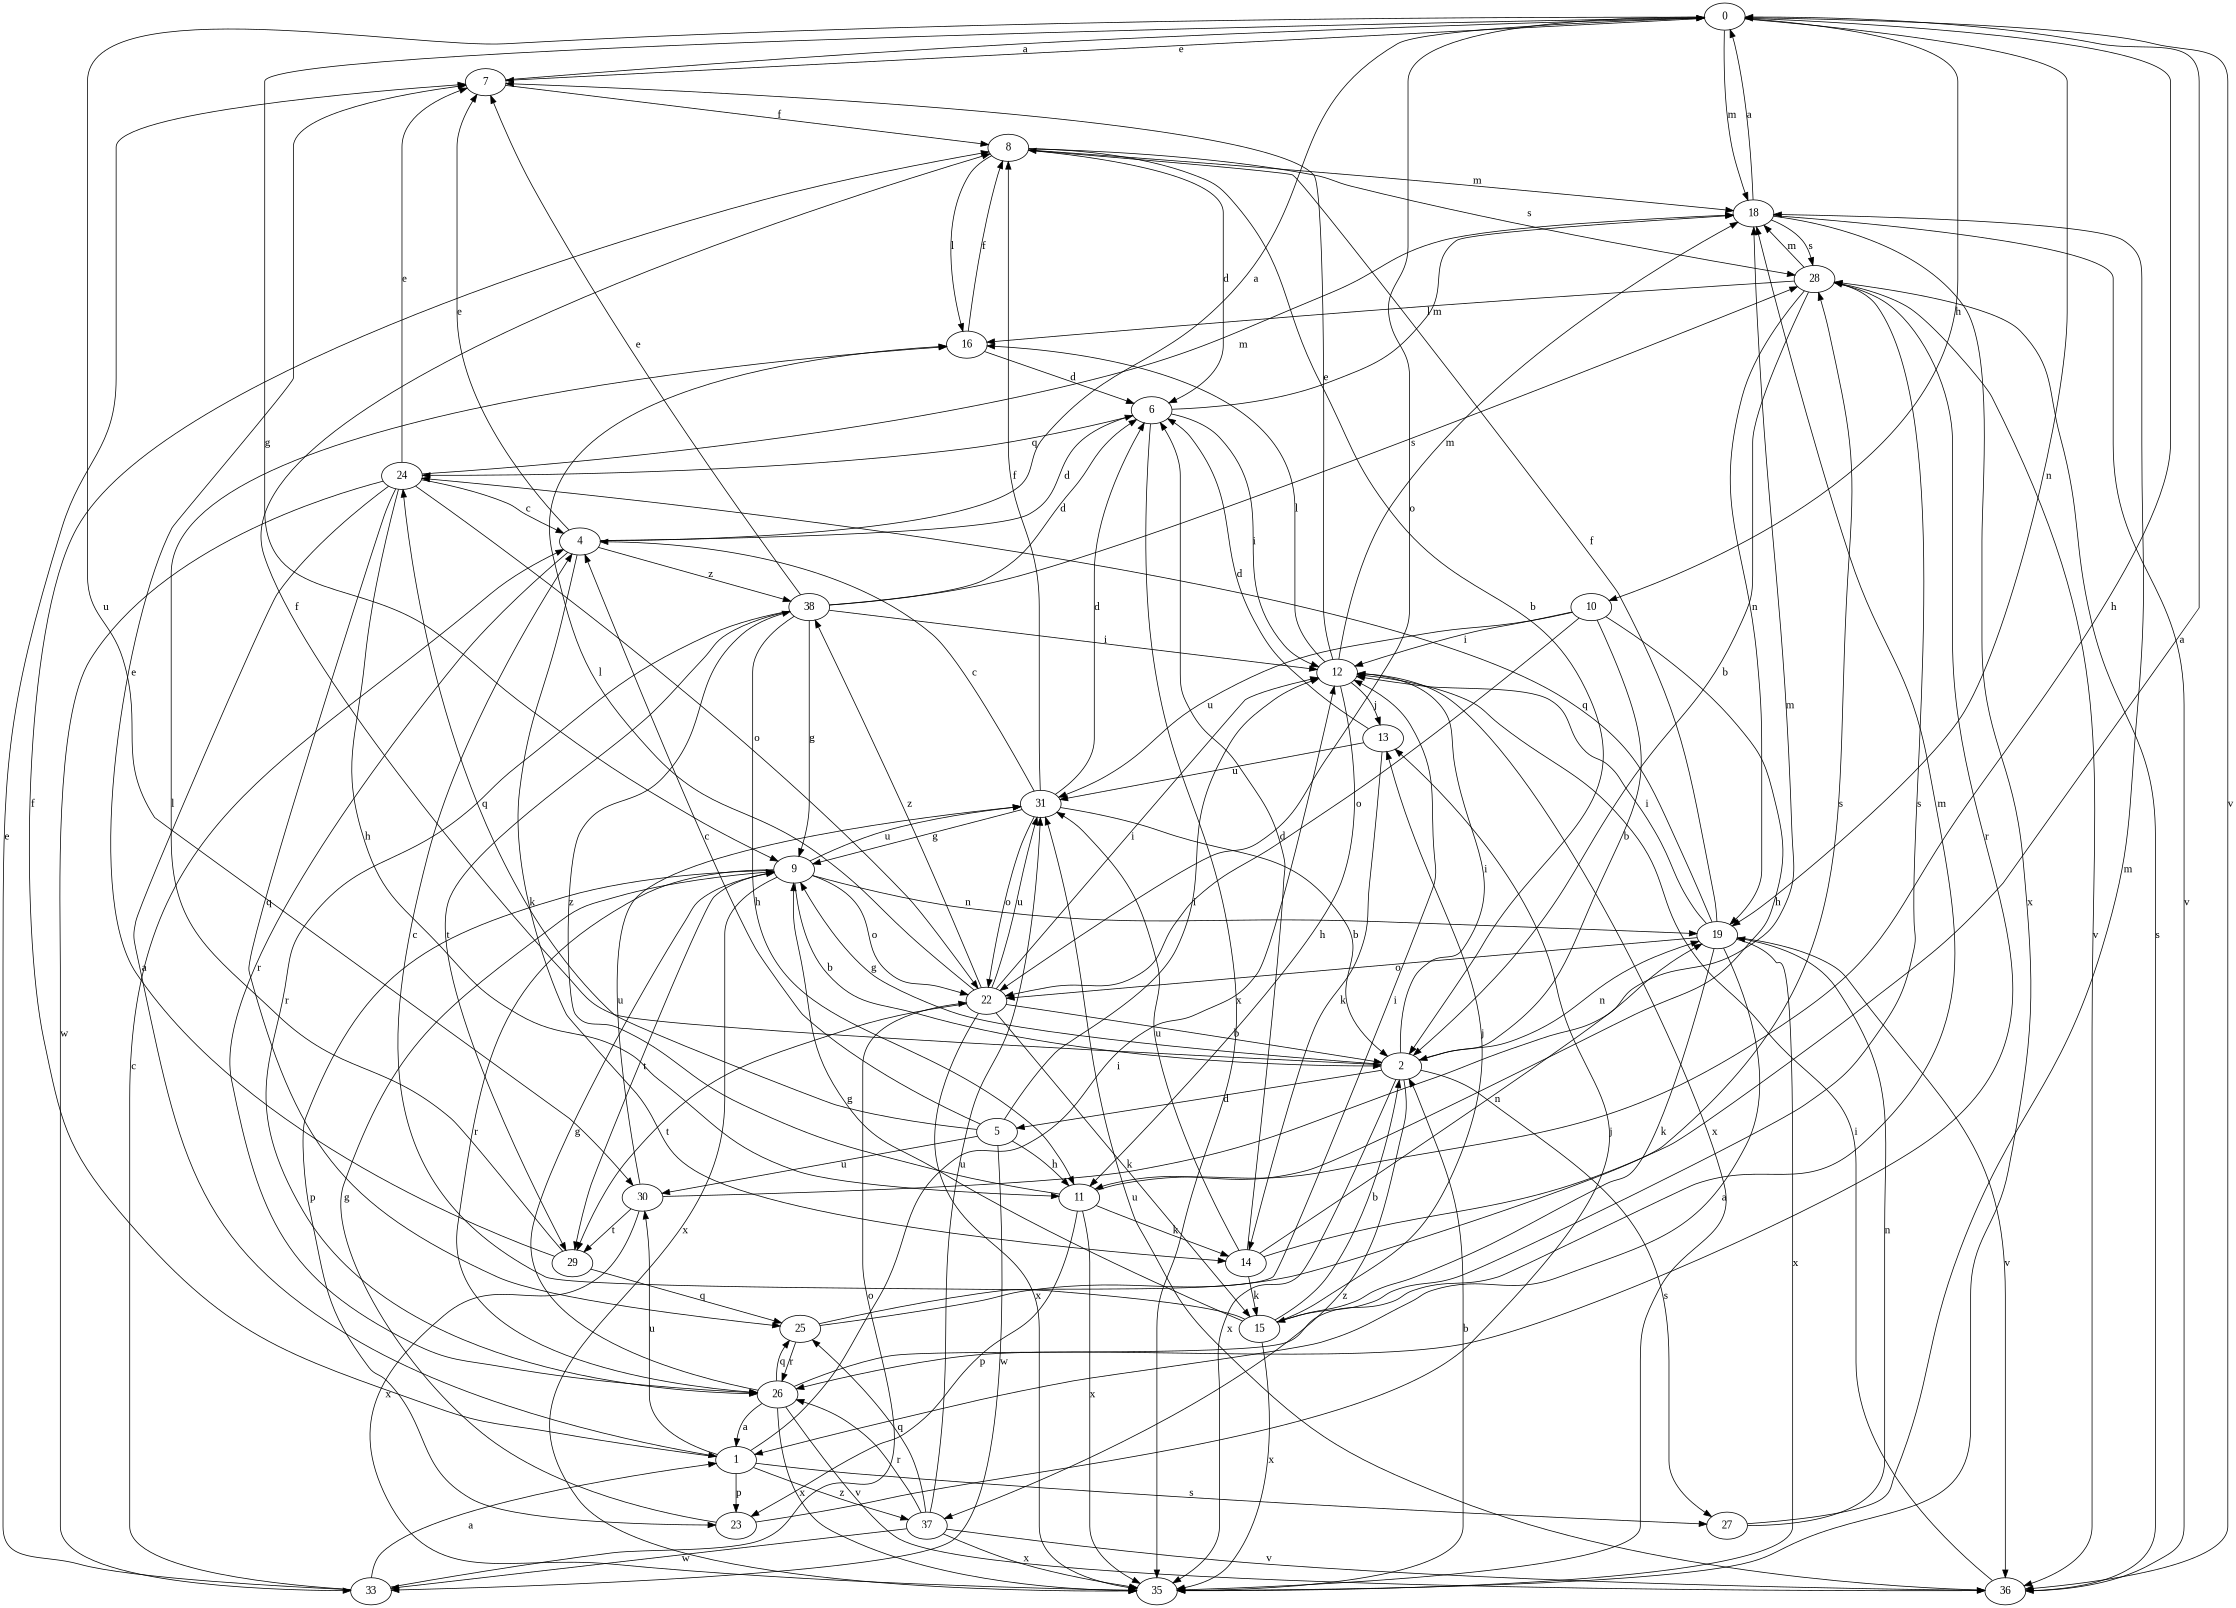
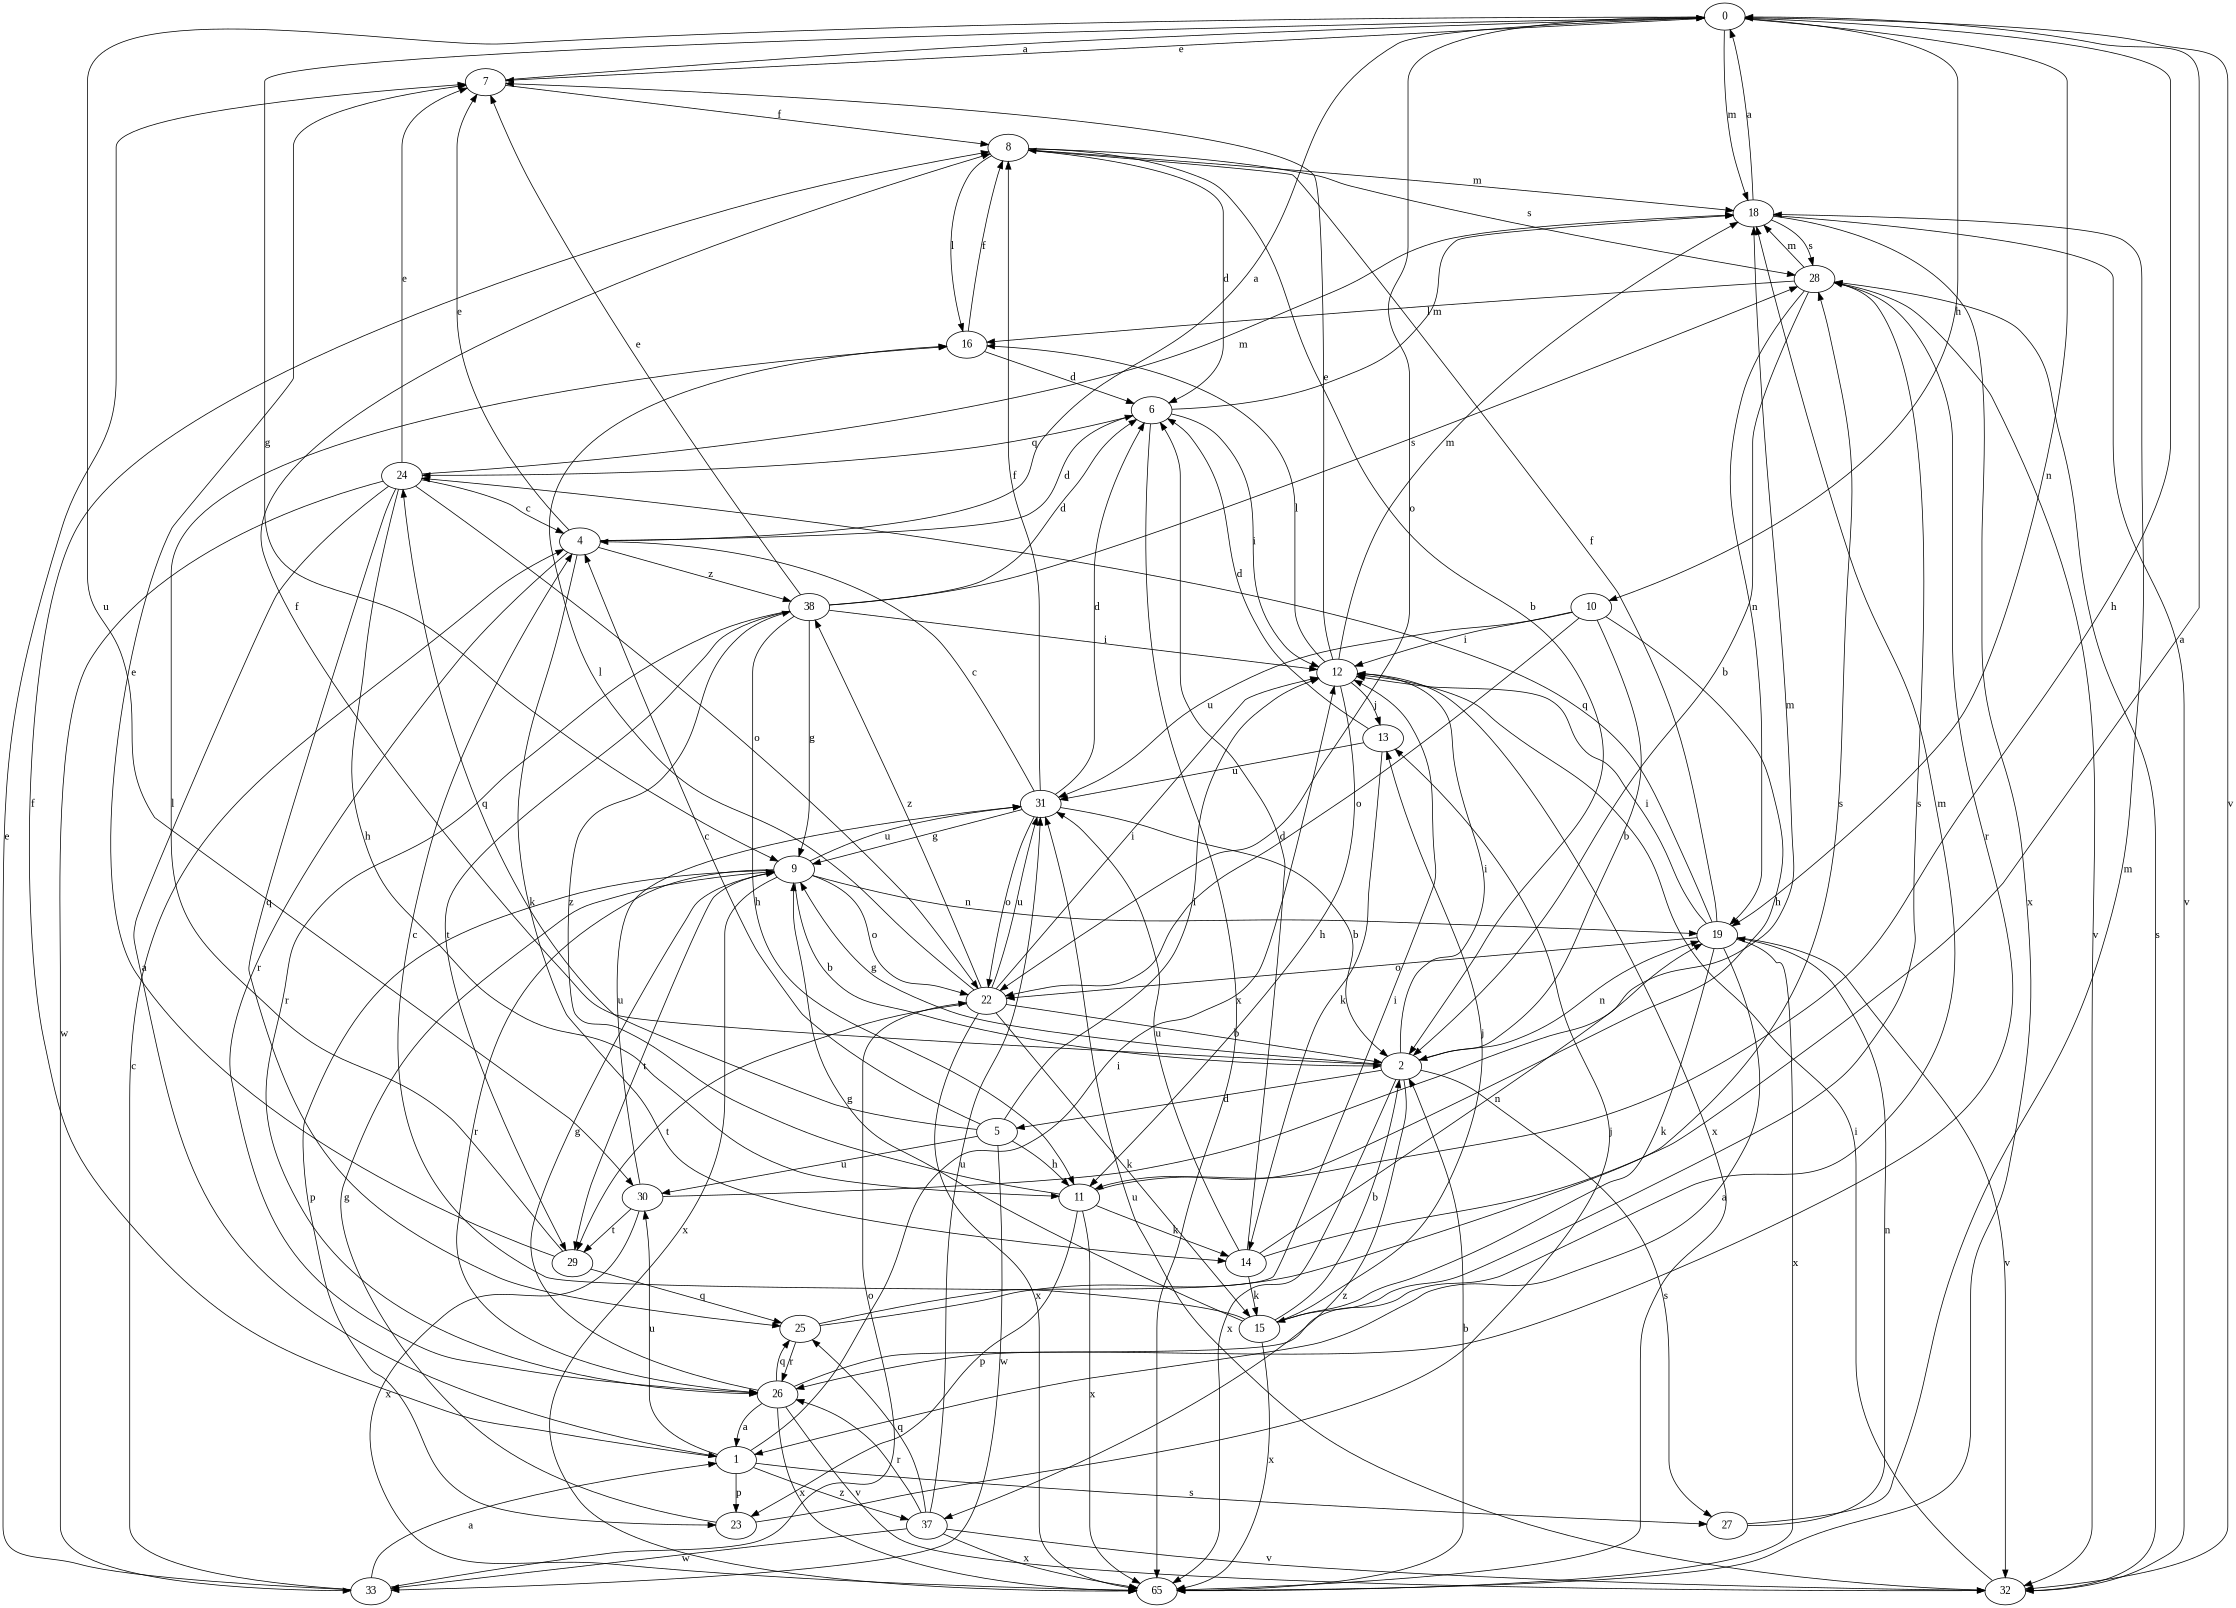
node "35": label "35" -> "65"
node "36": label "36" -> "32"
